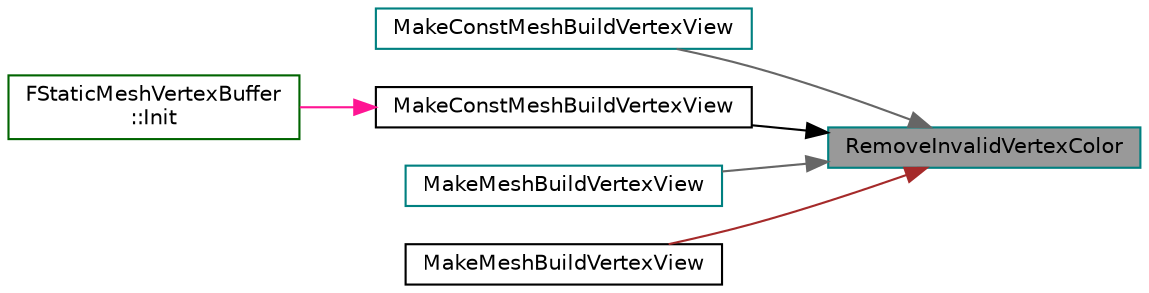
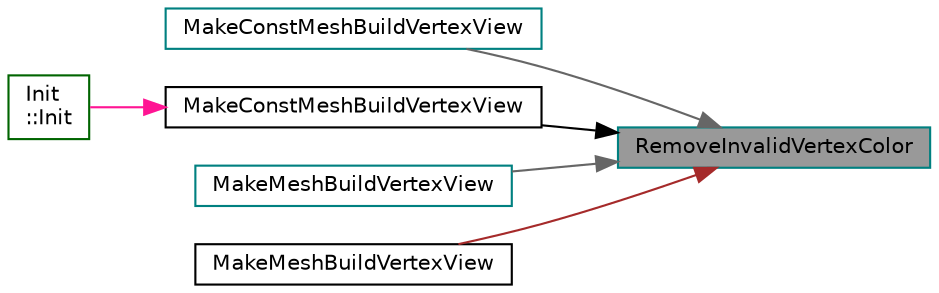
node "FStaticMeshVertexBuffer ::Init": label "FStaticMeshVertexBuffer ::Init" -> "Init ::Init"
